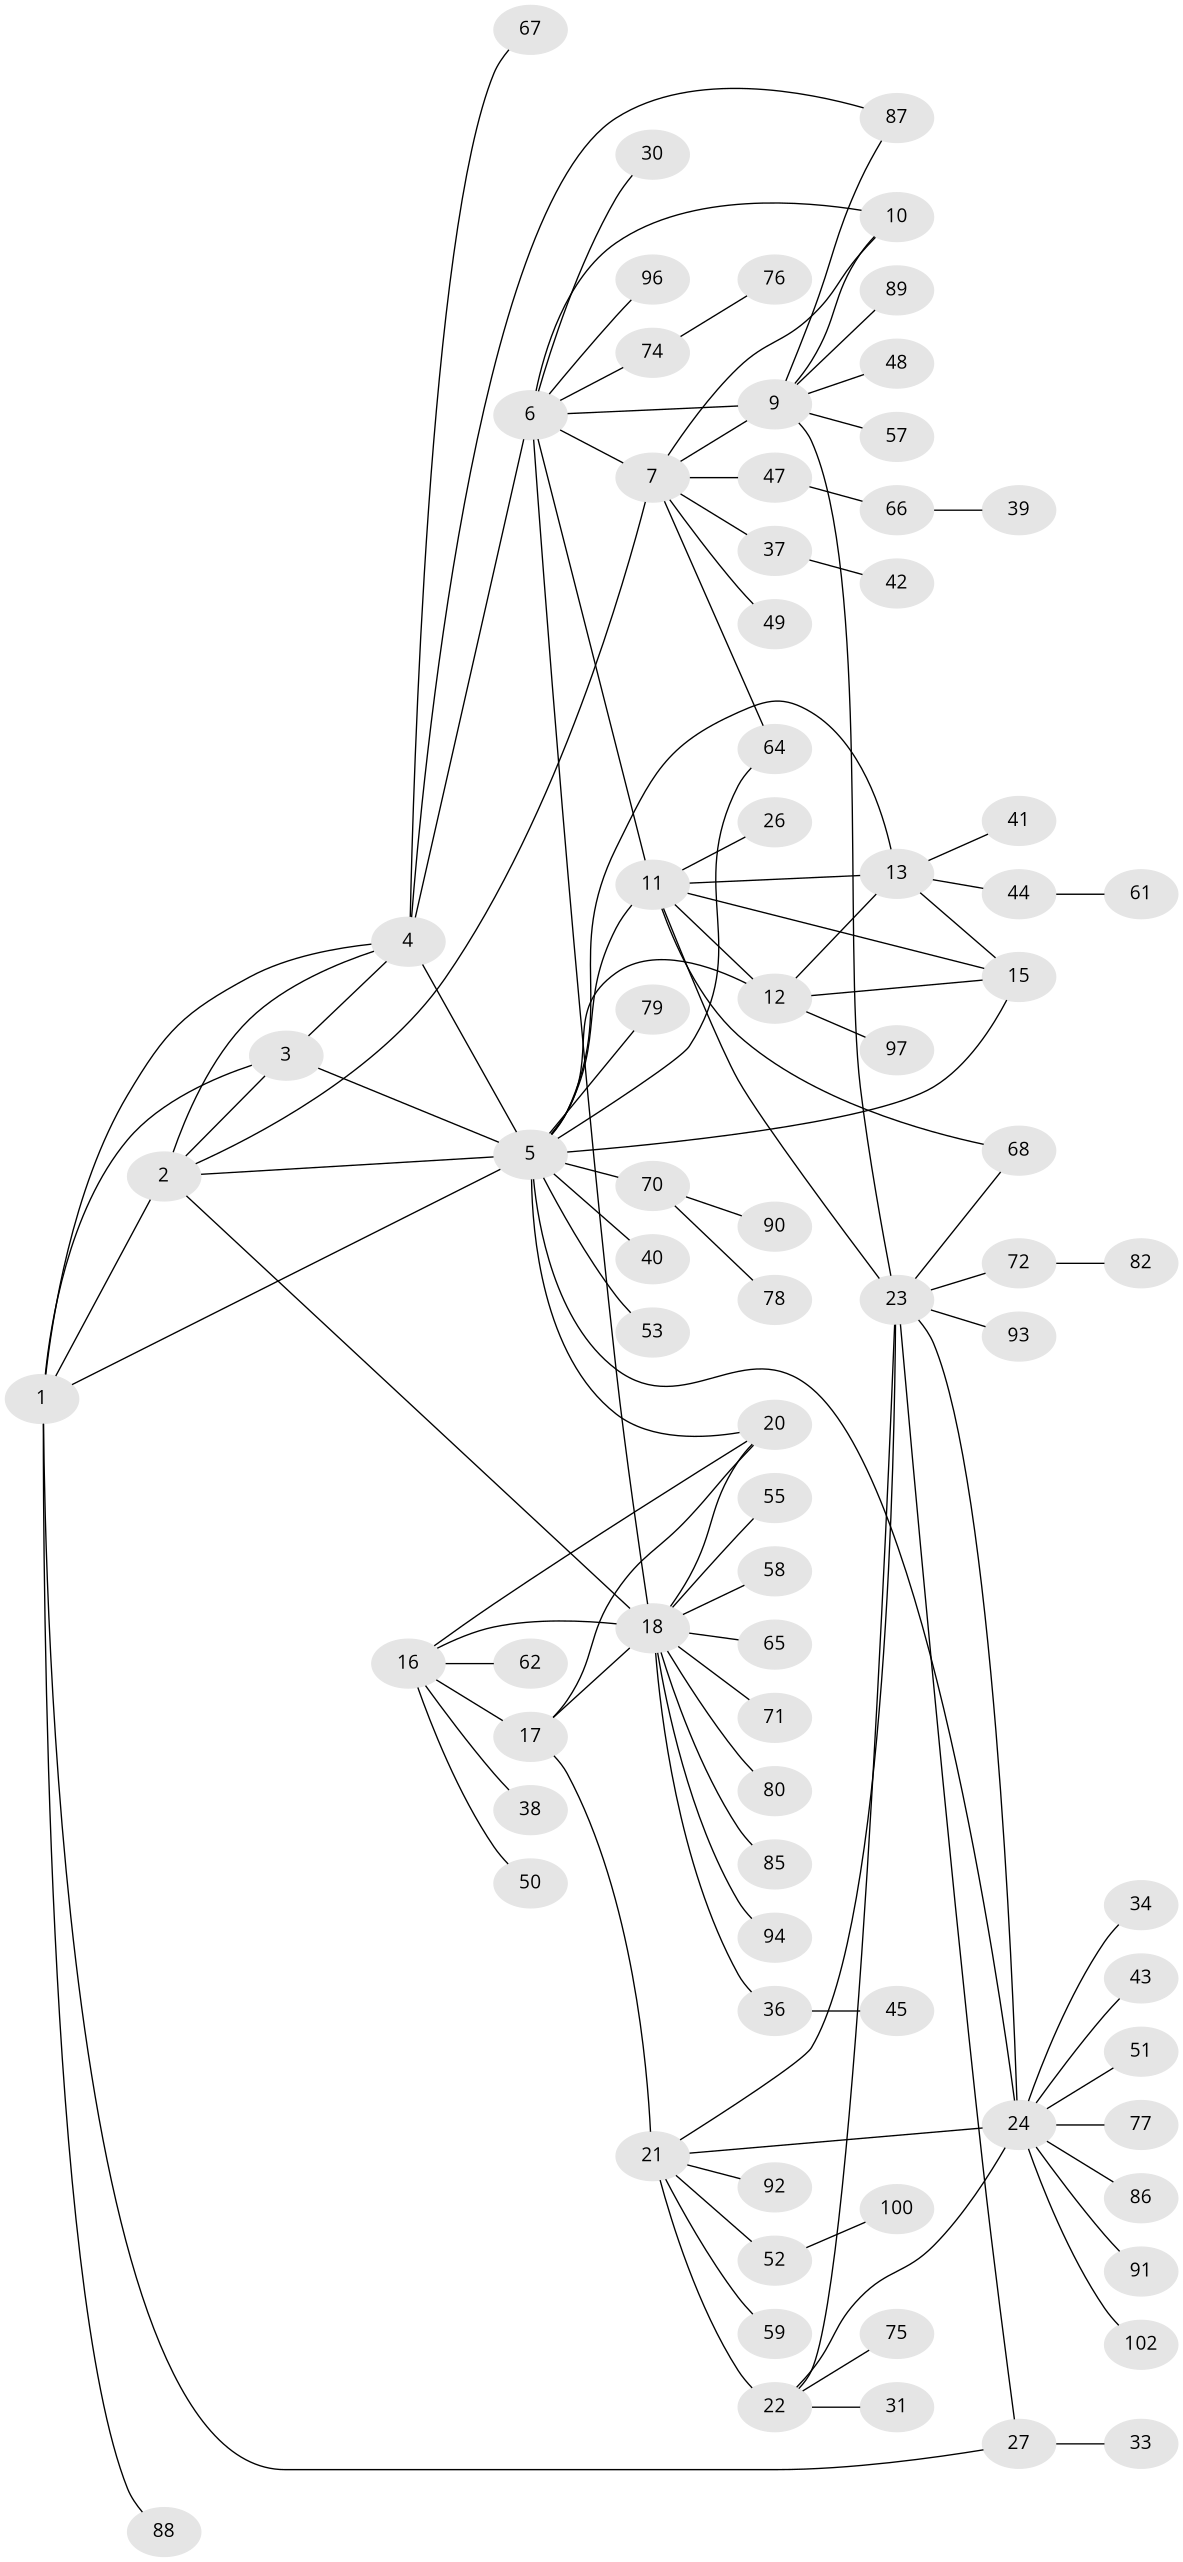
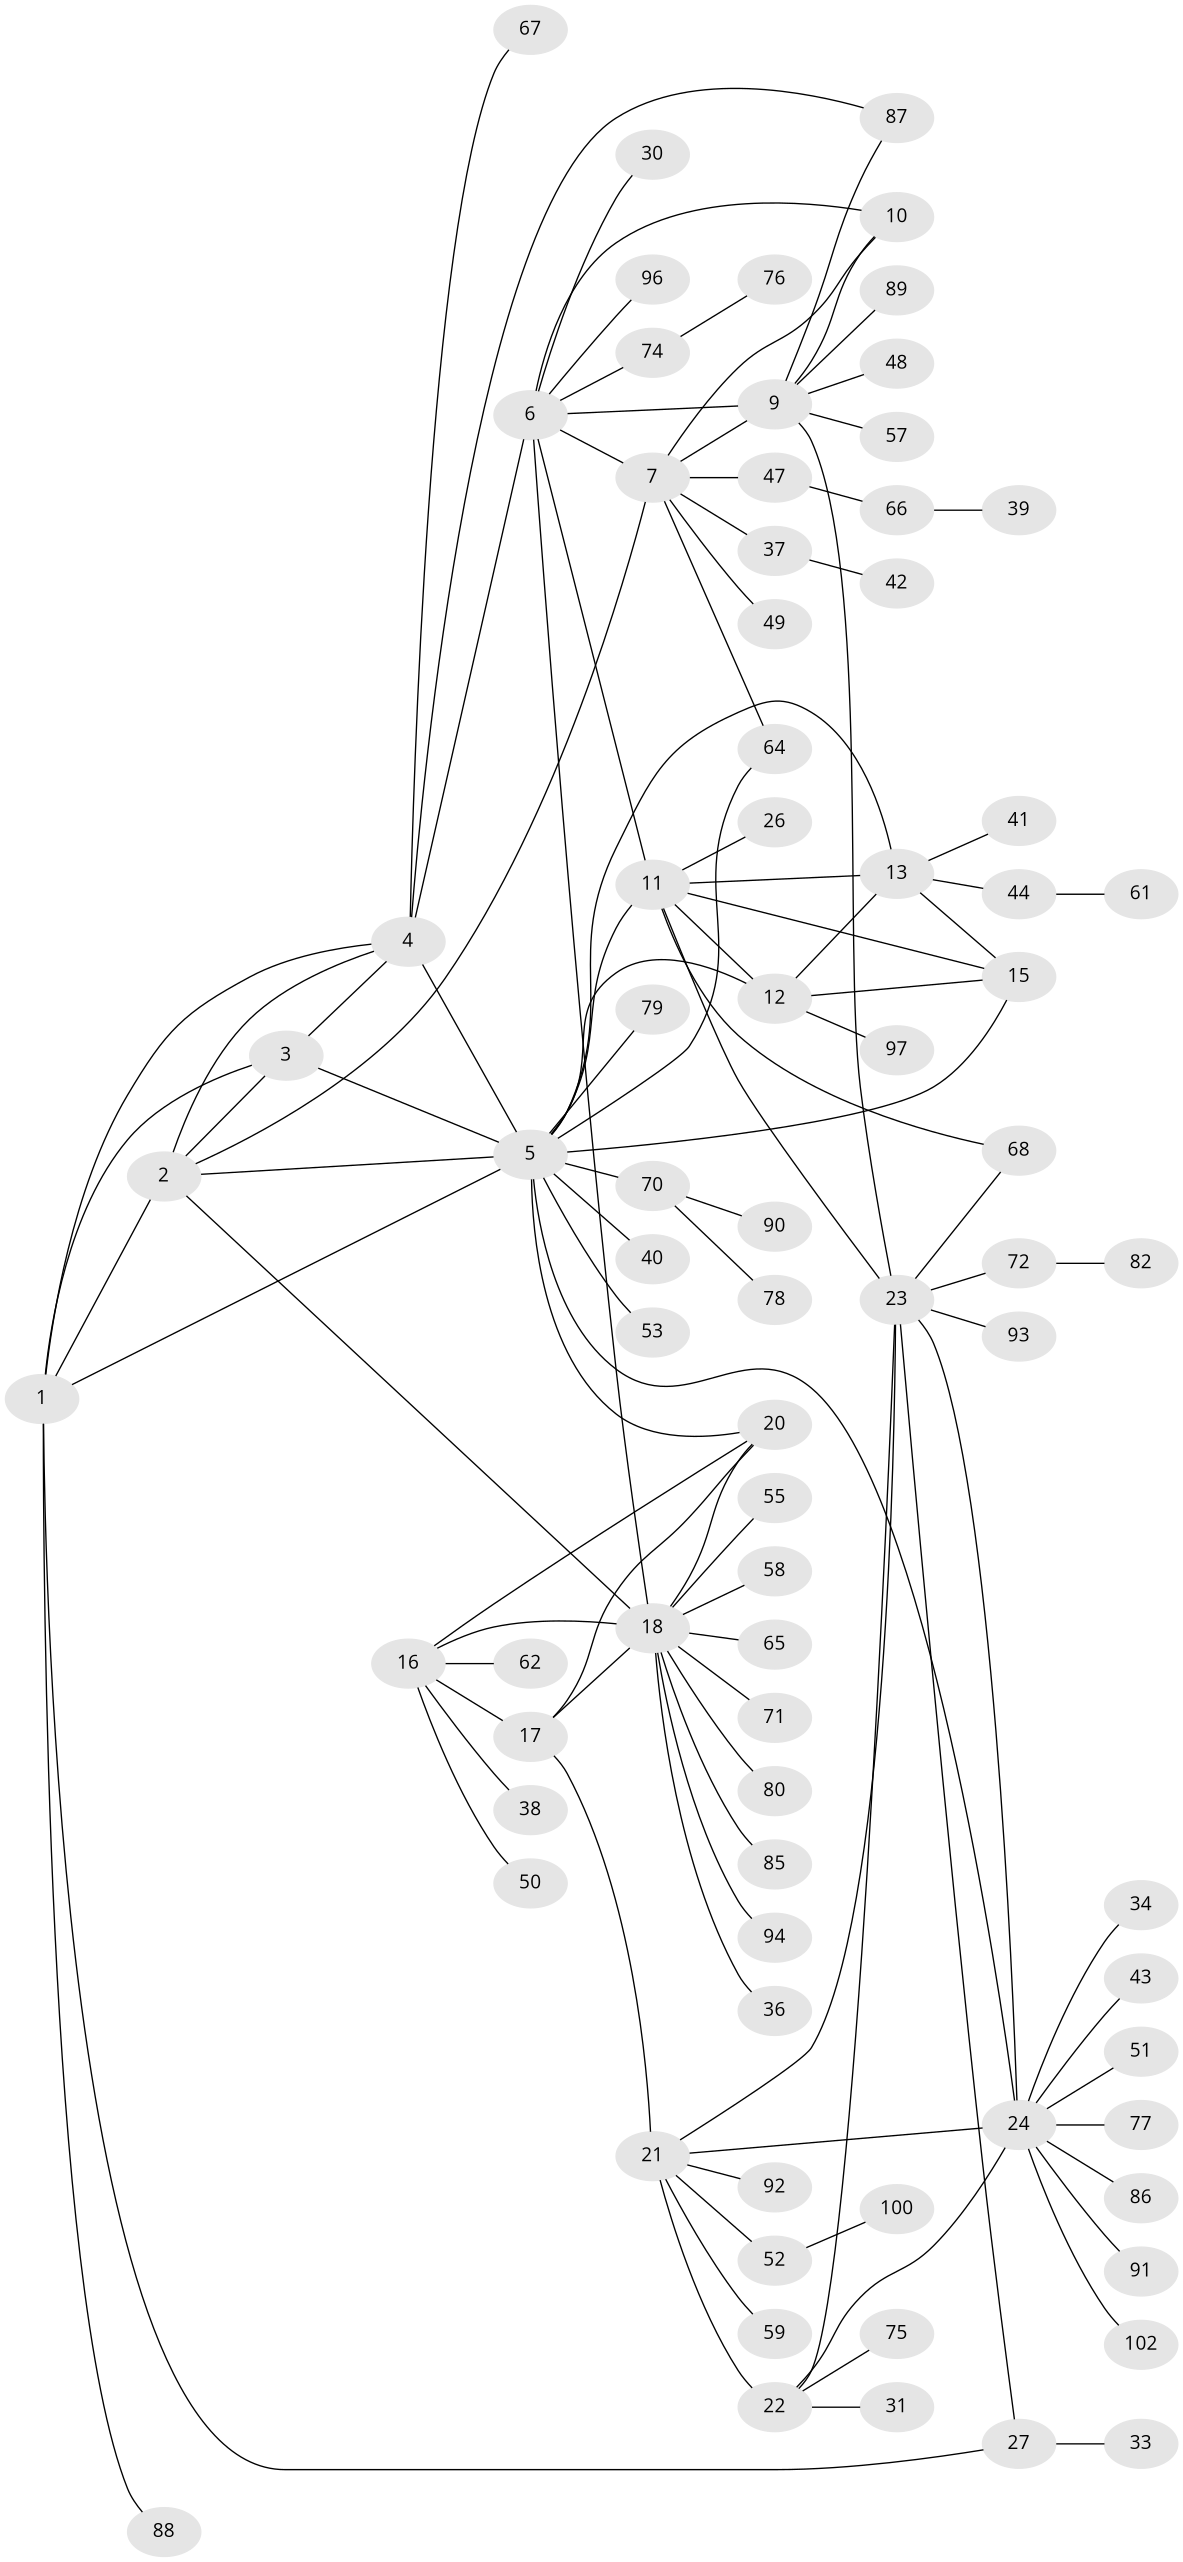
node "45": removed
